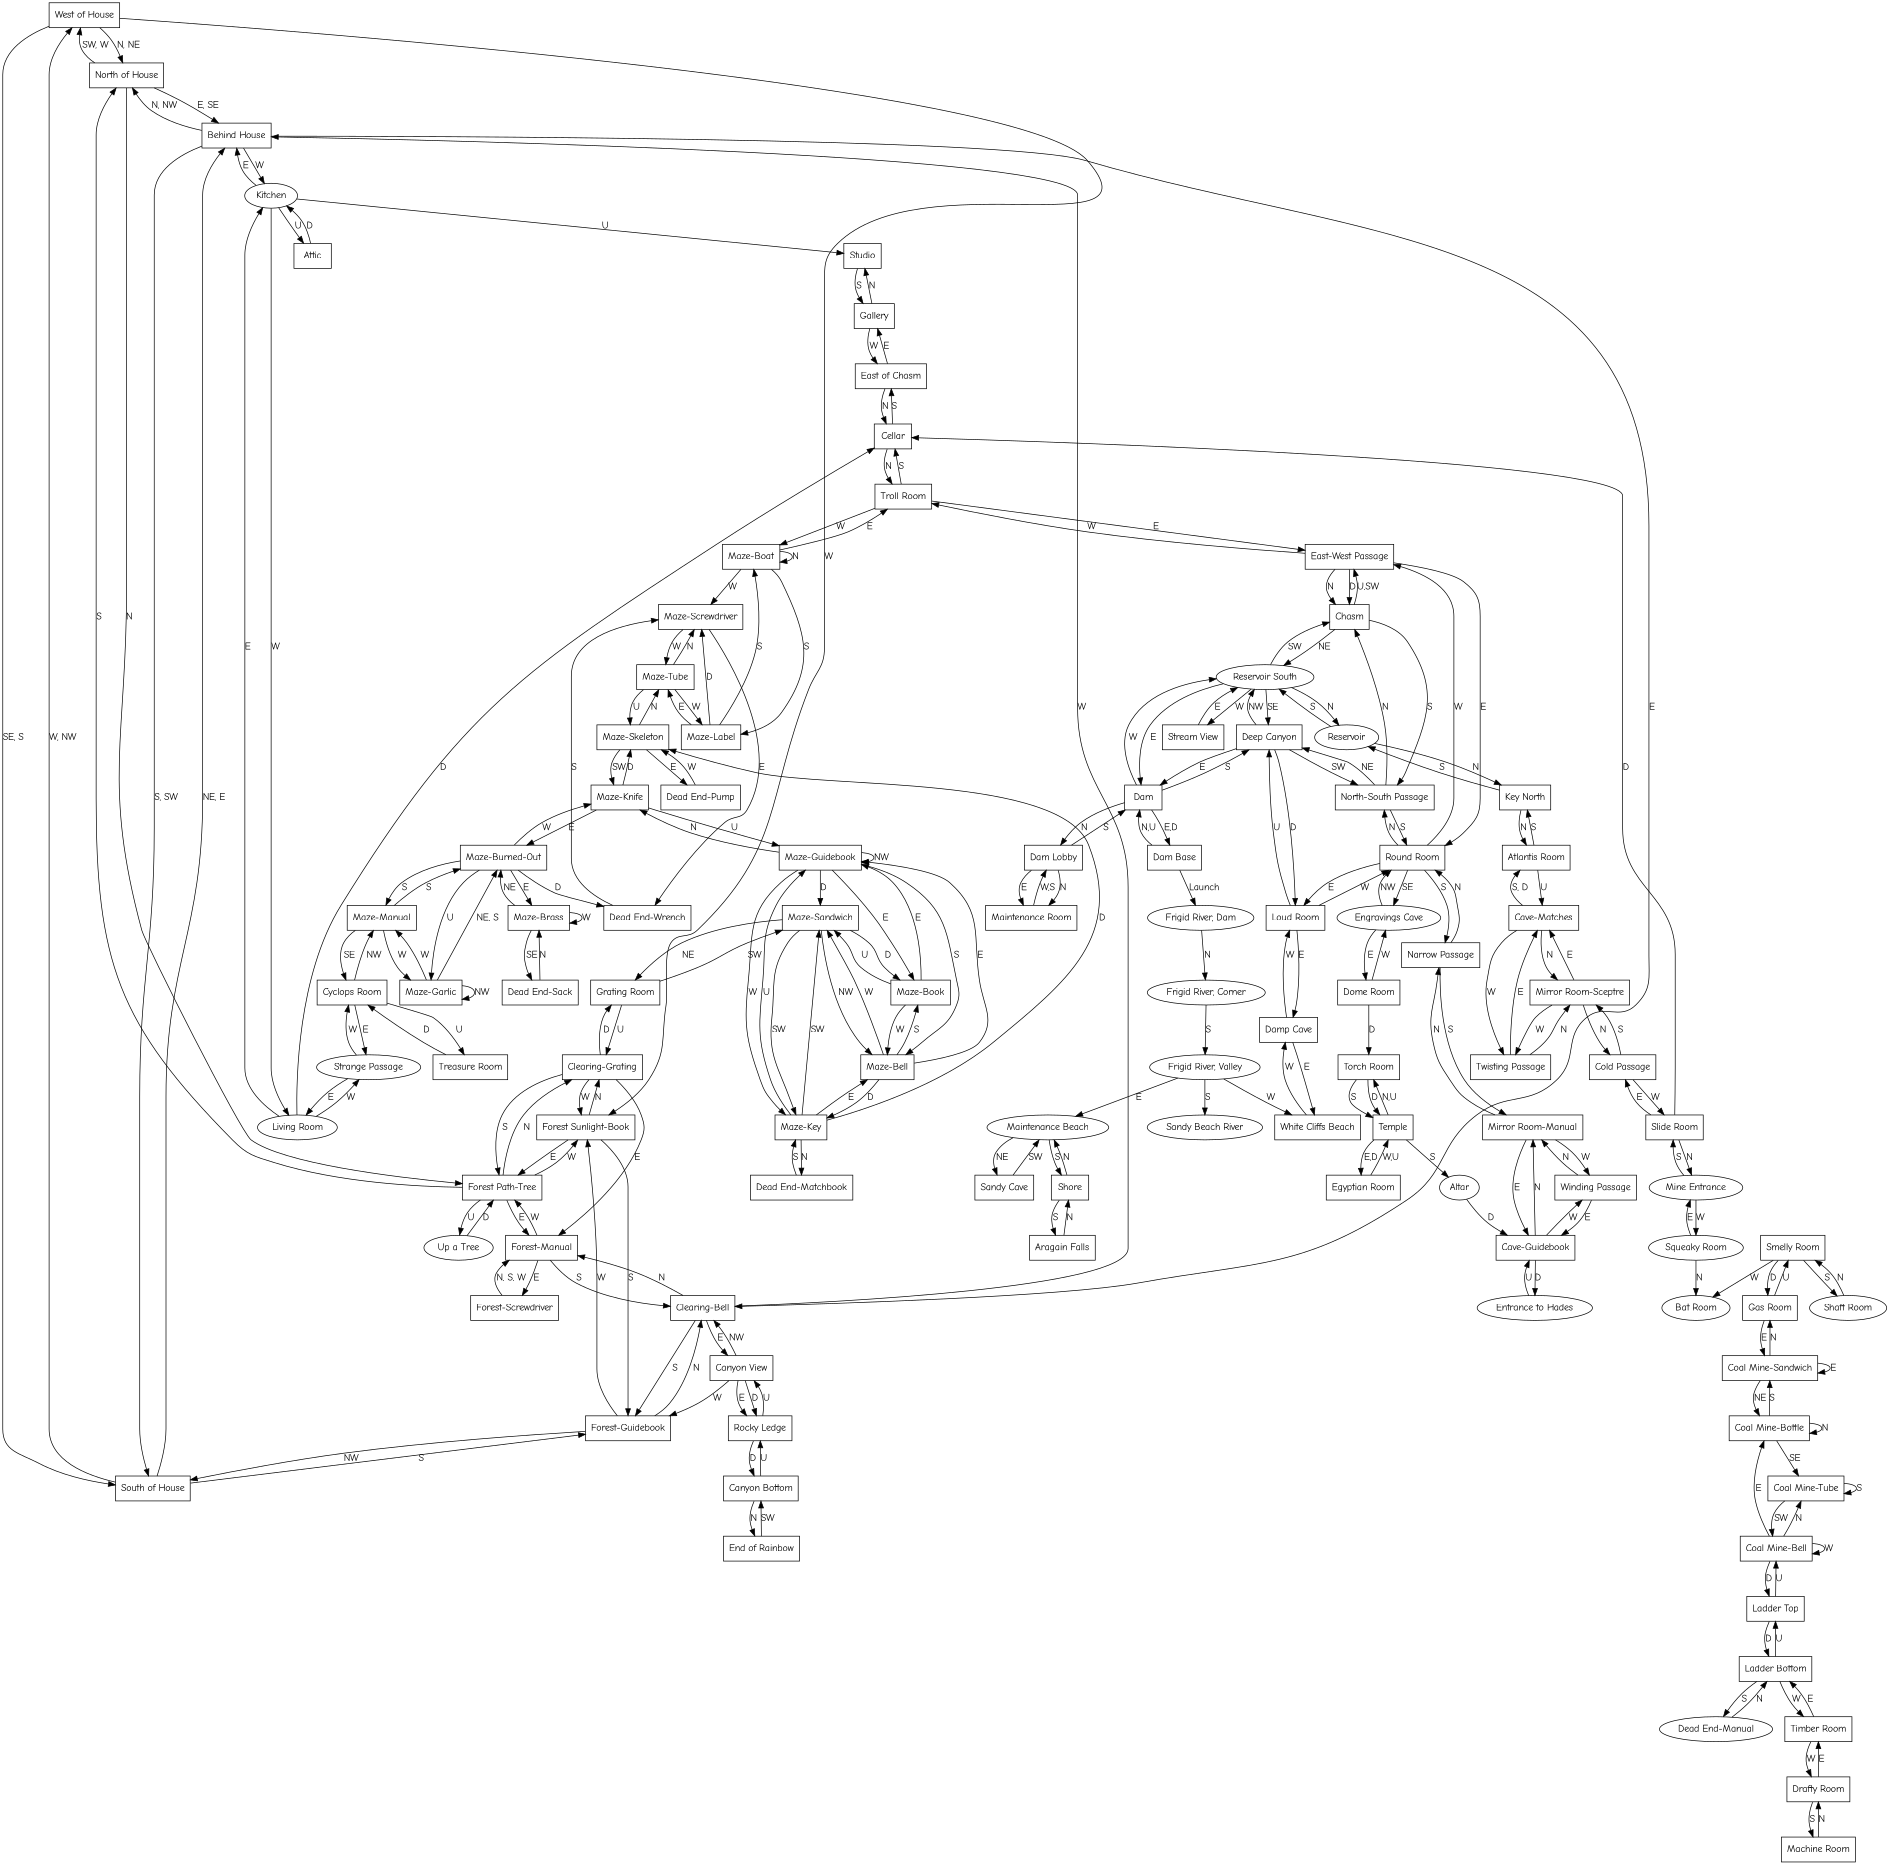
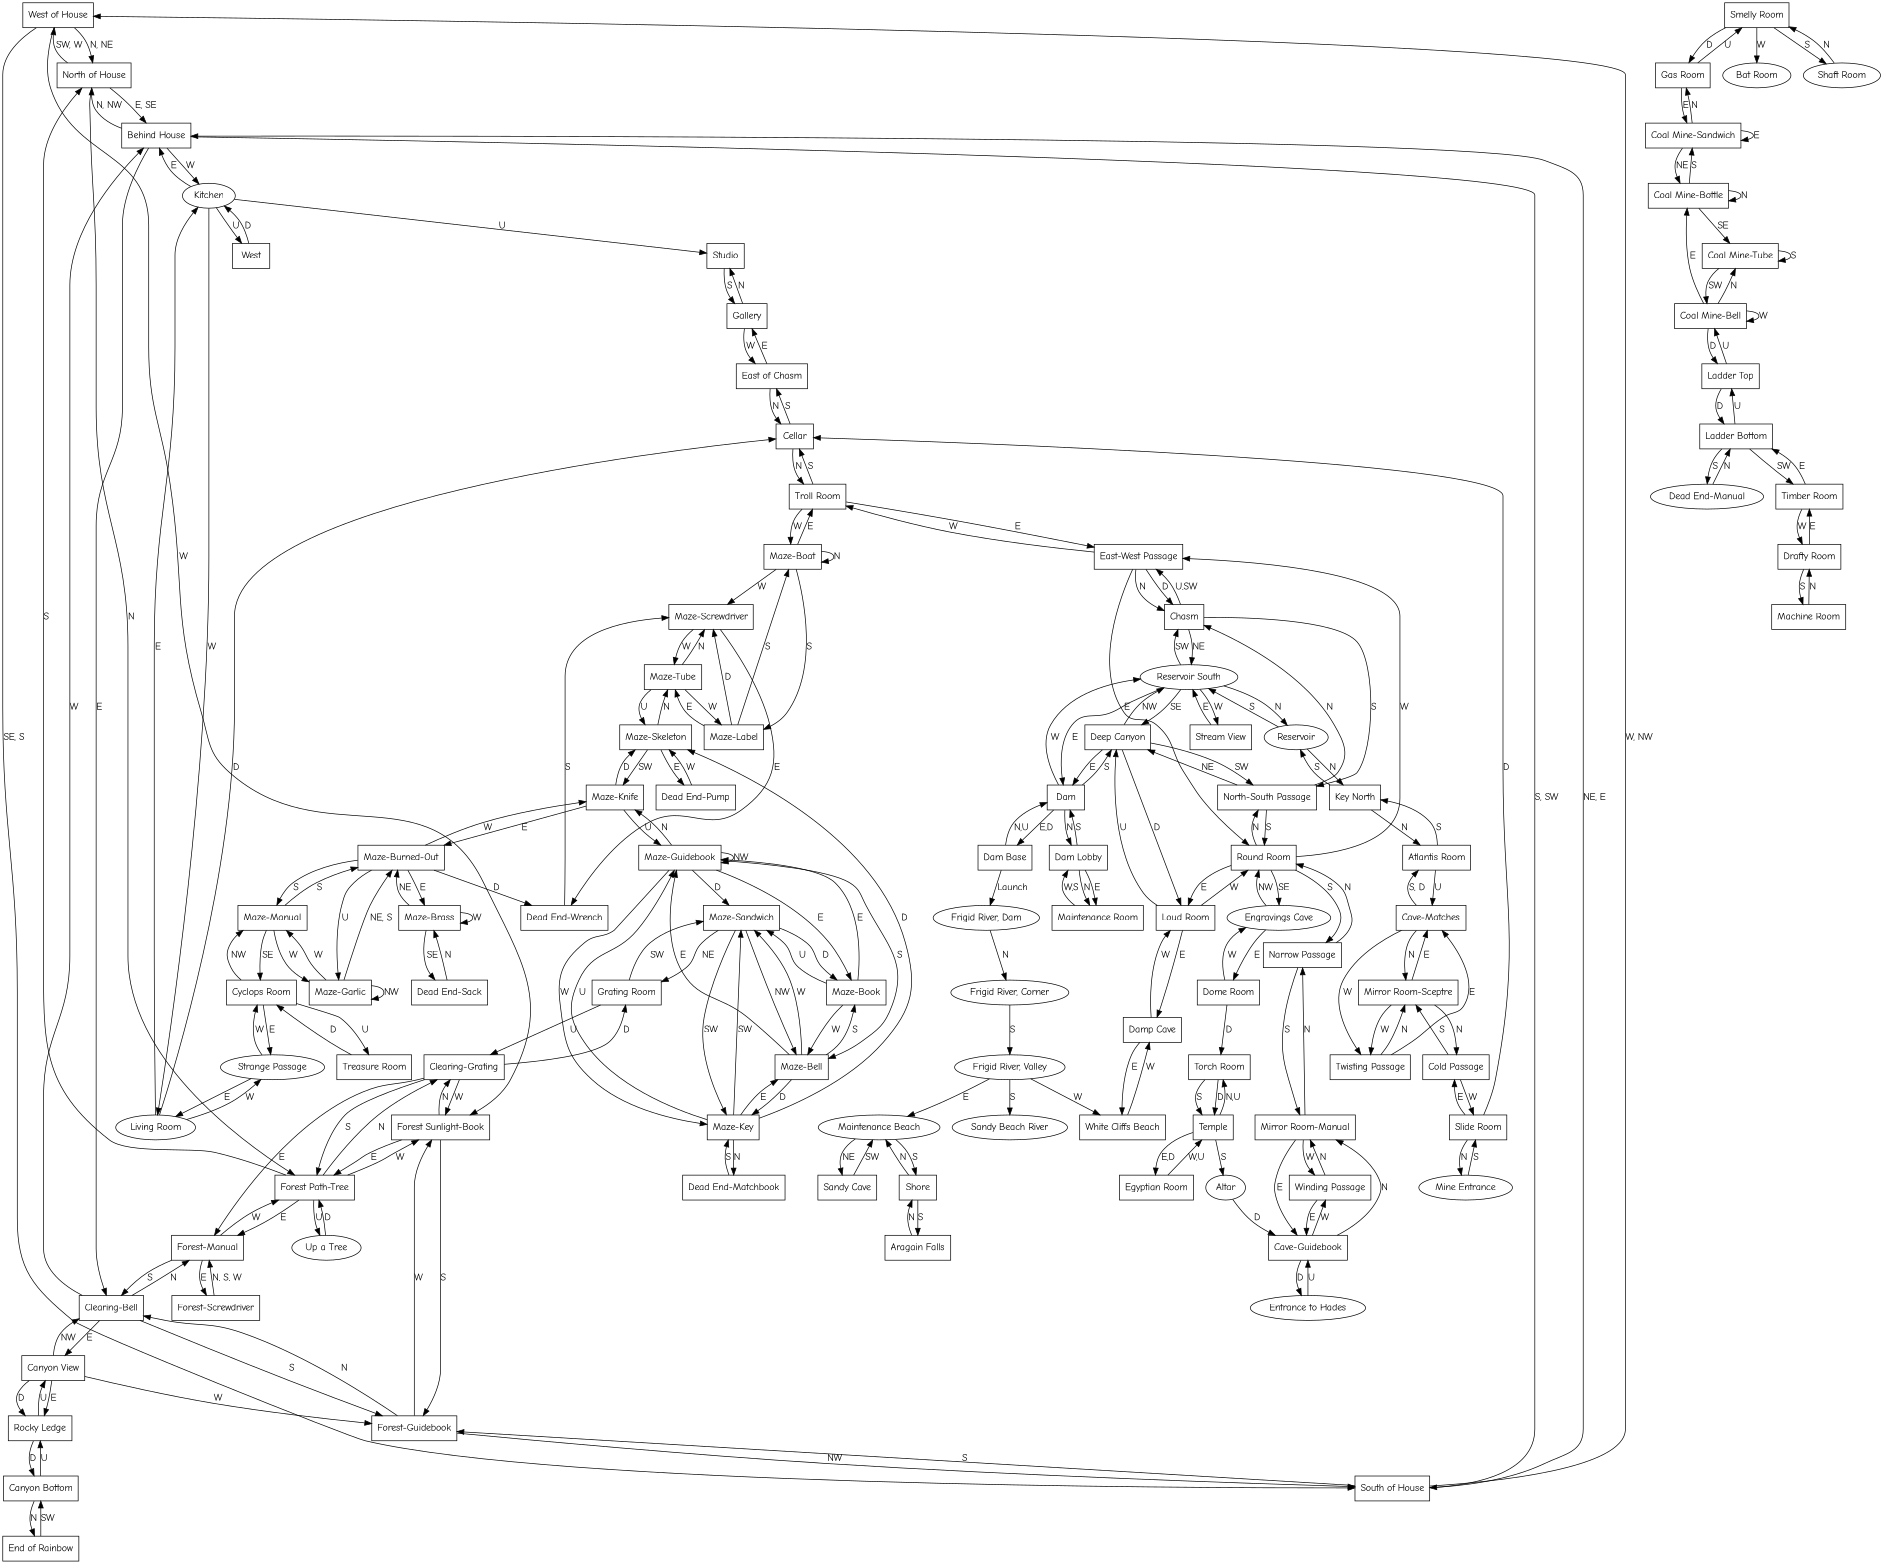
node "Attic": label "Attic" -> "West"
node "Squeaky Room": removed
edge "Ladder Bottom" -> "Timber Room": label "W" -> "SW"
